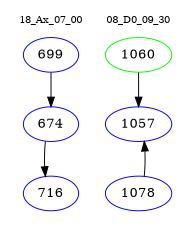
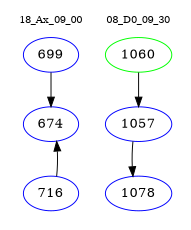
cluster "18_Ax_07_00": label "18_Ax_07_00" -> "18_Ax_09_00"
edge "674" -> "716": reversed
edge "1078" -> "1057": reversed
